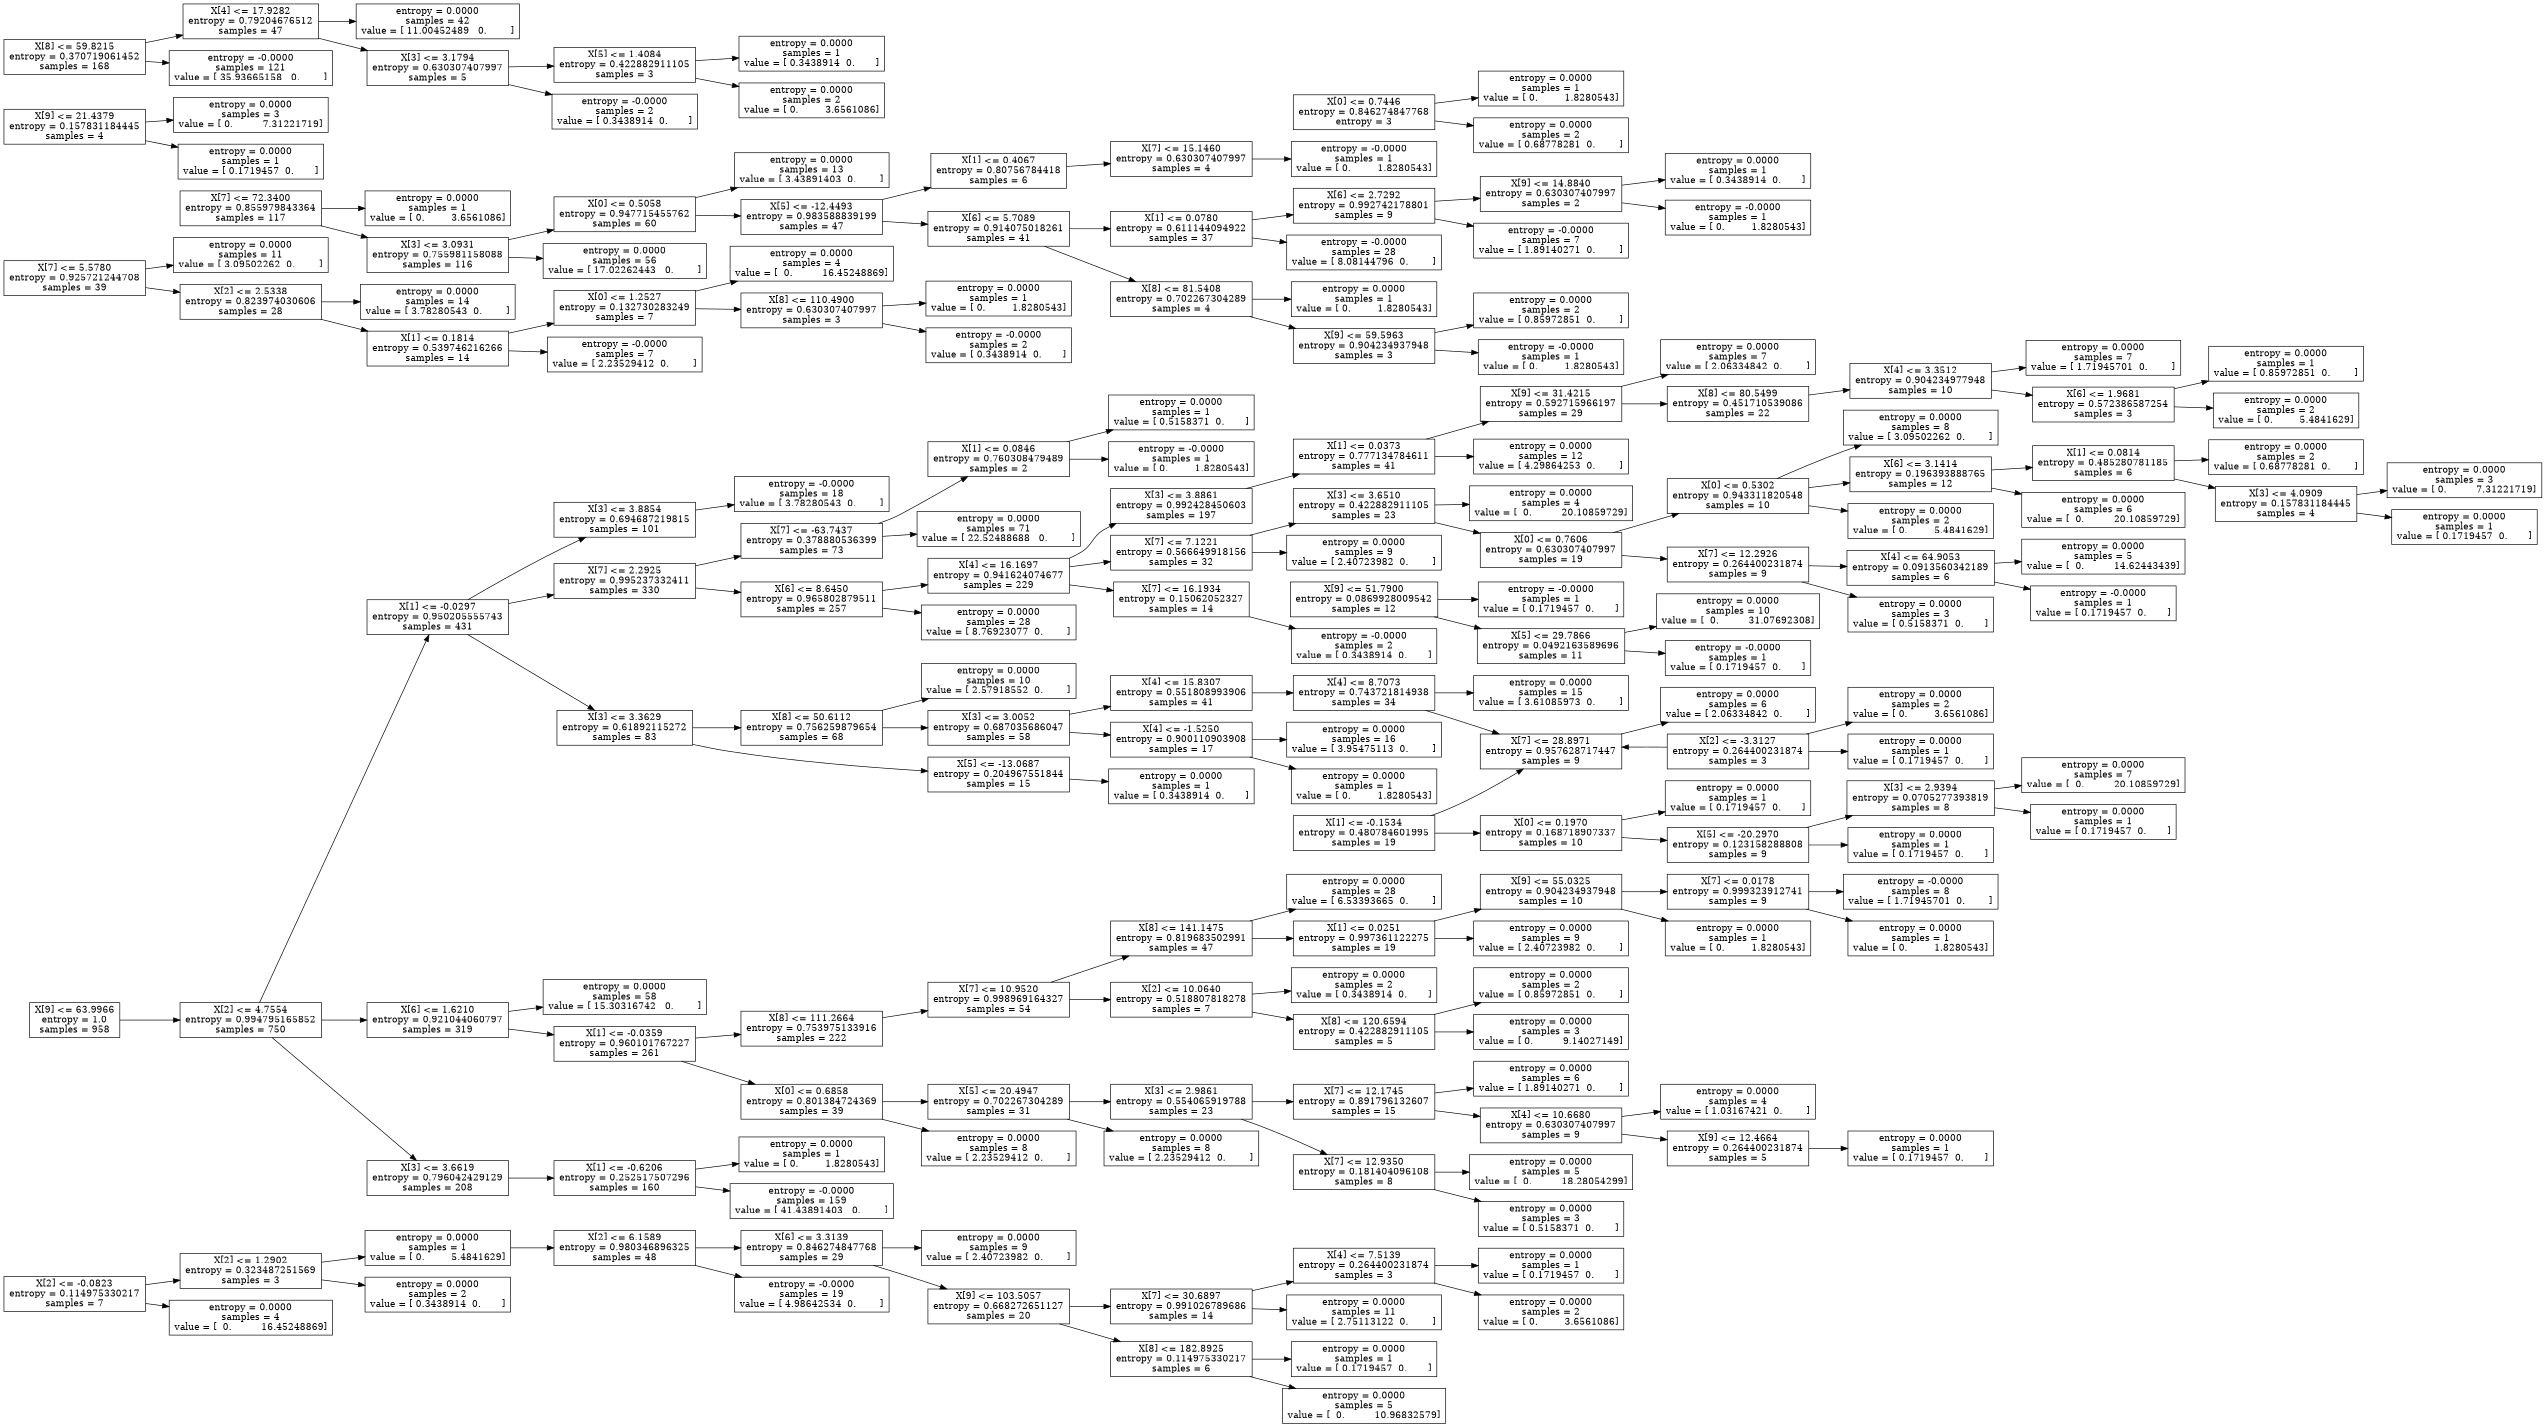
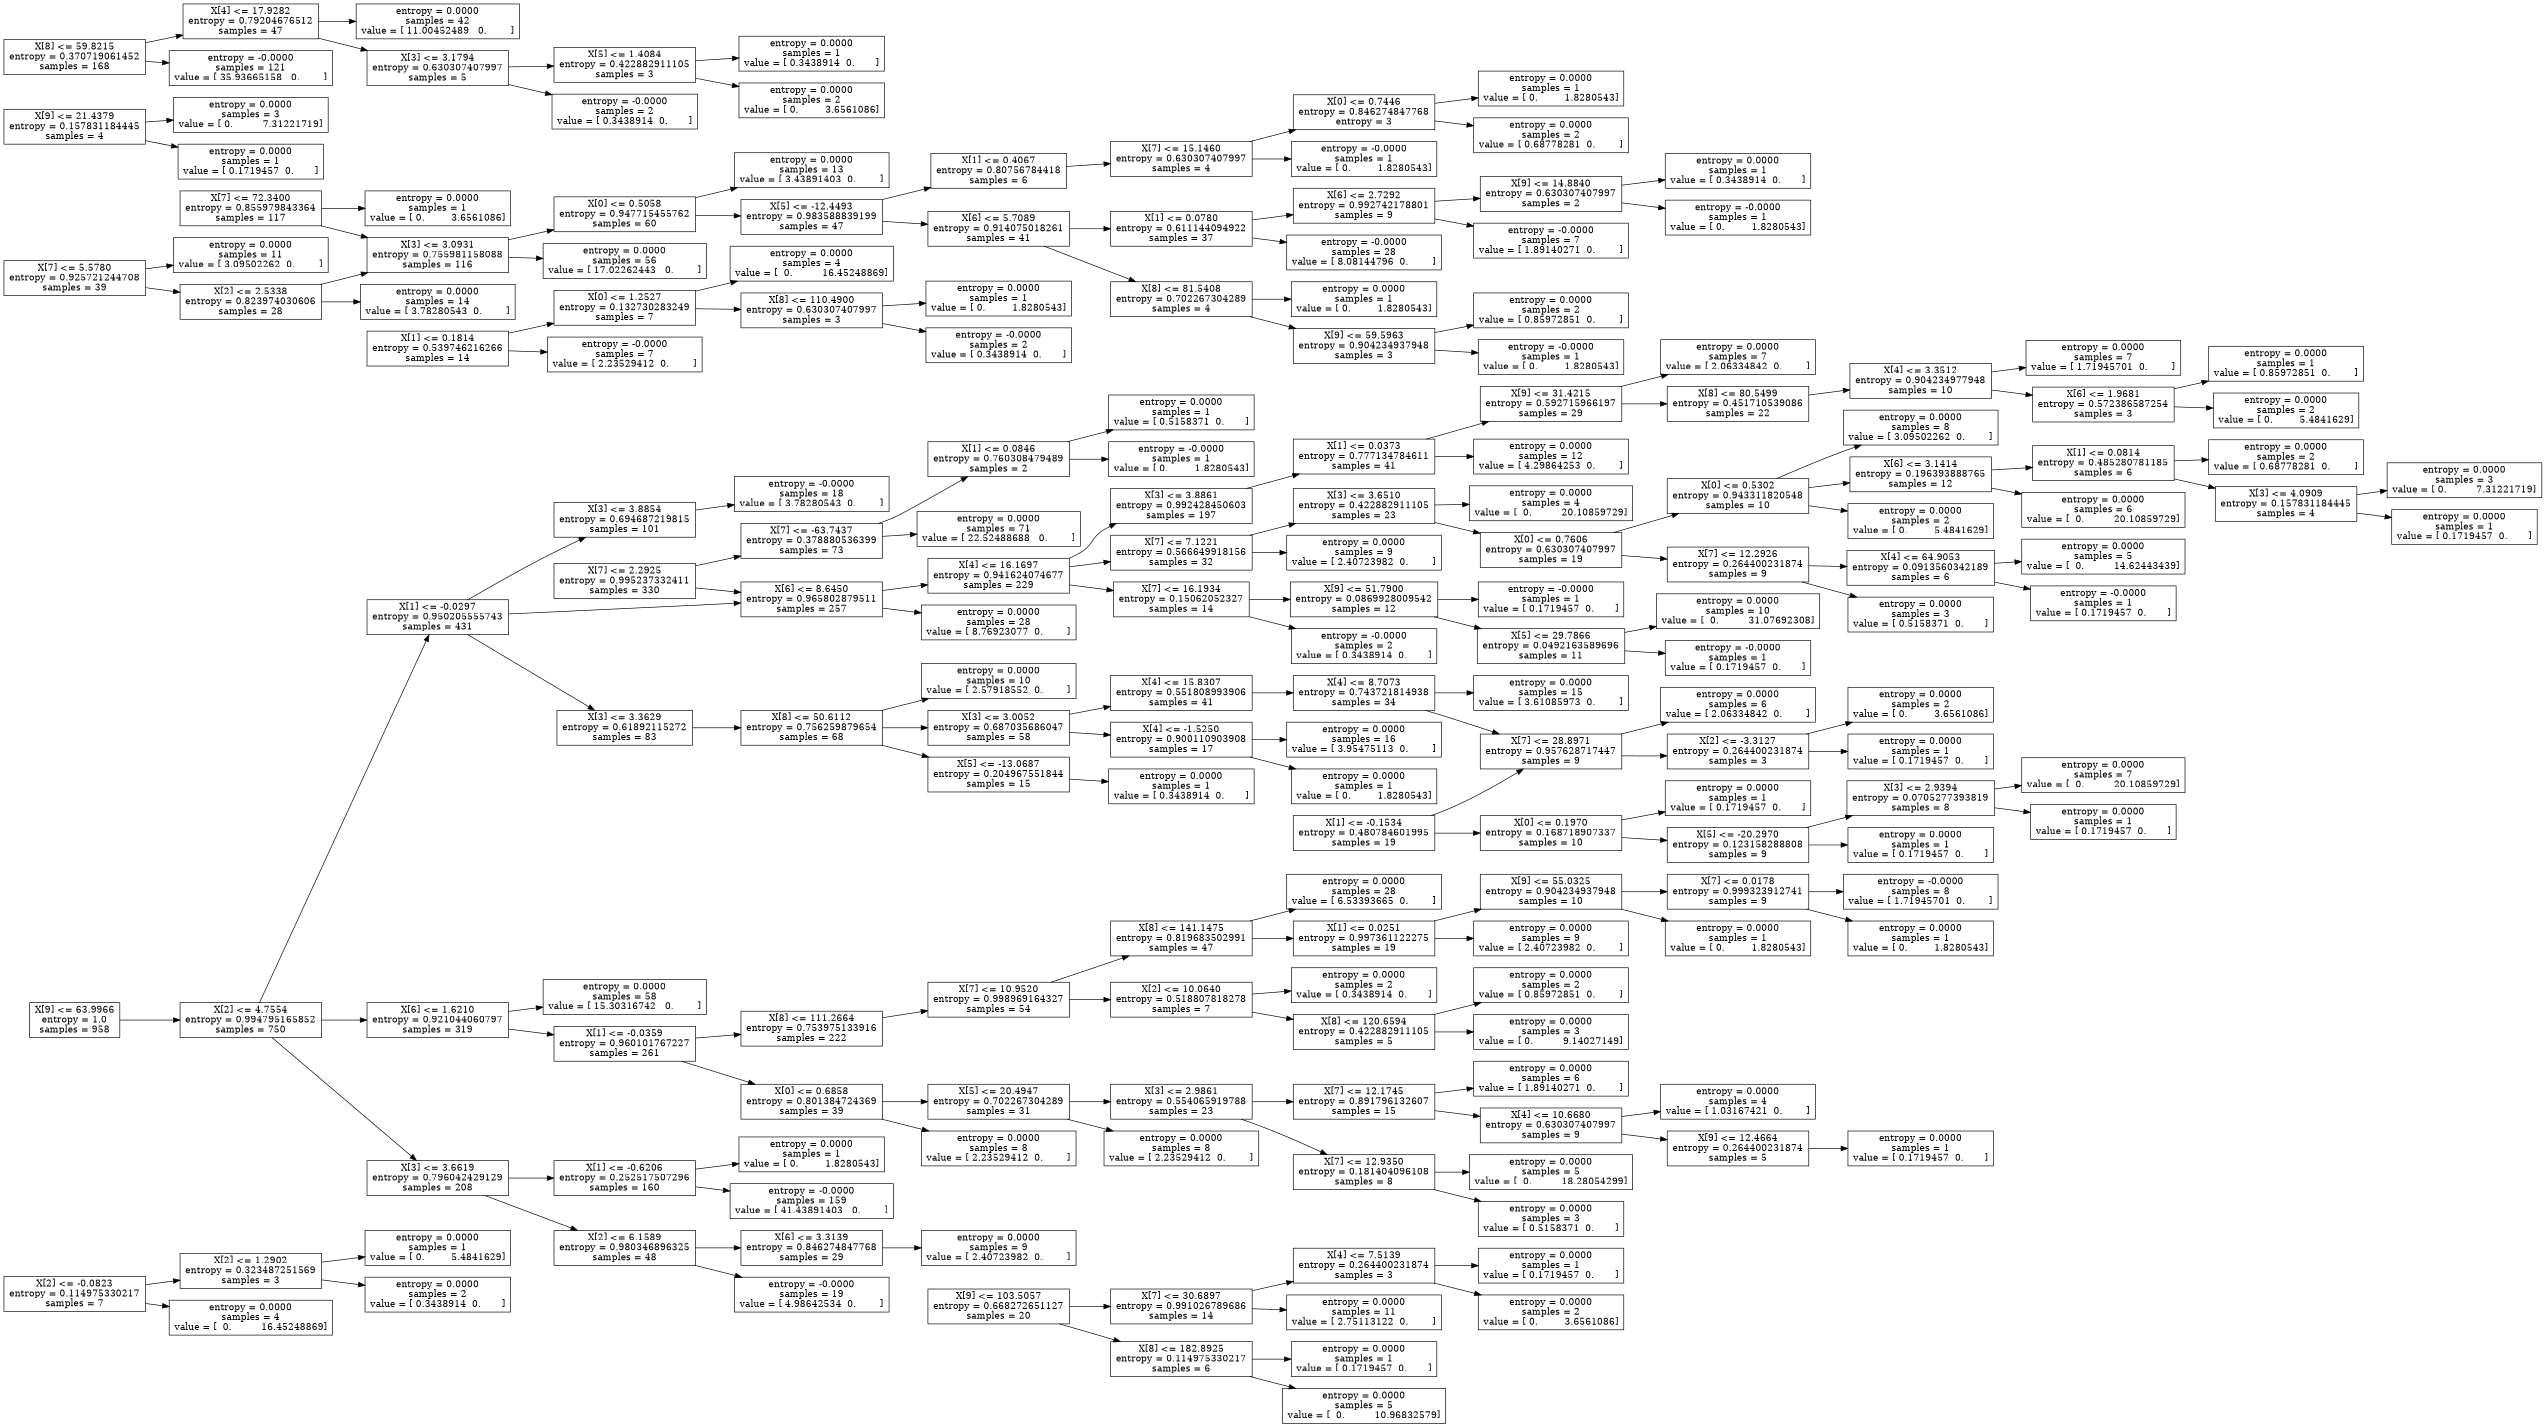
edge "X[7] <= 15.1460 entropy = 0.630307407997 samples = 4" -> "X[0] <= 0.7446 entropy = 0.846274847768 entropy = 3": added
edge "X[2] <= 2.5338 entropy = 0.823974030606 samples = 28" -> "X[1] <= 0.1814 entropy = 0.539746216266 samples = 14": now "X[2] <= 2.5338 entropy = 0.823974030606 samples = 28" -> "X[3] <= 3.0931 entropy = 0.755981158088 samples = 116"
edge "X[7] <= 16.1934 entropy = 0.15062052327 samples = 14" -> "X[9] <= 51.7900 entropy = 0.0869928009542 samples = 12": added
edge "X[1] <= -0.0297 entropy = 0.950205555743 samples = 431" -> "X[7] <= 2.2925 entropy = 0.995237332411 samples = 330": now "X[1] <= -0.0297 entropy = 0.950205555743 samples = 431" -> "X[6] <= 8.6450 entropy = 0.965802879511 samples = 257"
edge "X[2] <= -3.3127 entropy = 0.264400231874 samples = 3" -> "X[7] <= 28.8971 entropy = 0.957628717447 samples = 9": reversed
edge "X[3] <= 3.3629 entropy = 0.61892115272 samples = 83" -> "X[5] <= -13.0687 entropy = 0.204967551844 samples = 15": now "X[8] <= 50.6112 entropy = 0.756259879654 samples = 68" -> "X[5] <= -13.0687 entropy = 0.204967551844 samples = 15"
edge "entropy = 0.0000 samples = 1 value = [ 0.         5.4841629]" -> "X[2] <= 6.1589 entropy = 0.980346896325 samples = 48": now "X[3] <= 3.6619 entropy = 0.796042429129 samples = 208" -> "X[2] <= 6.1589 entropy = 0.980346896325 samples = 48"
edge "X[6] <= 3.3139 entropy = 0.846274847768 samples = 29" -> "X[9] <= 103.5057 entropy = 0.668272651127 samples = 20": removed
